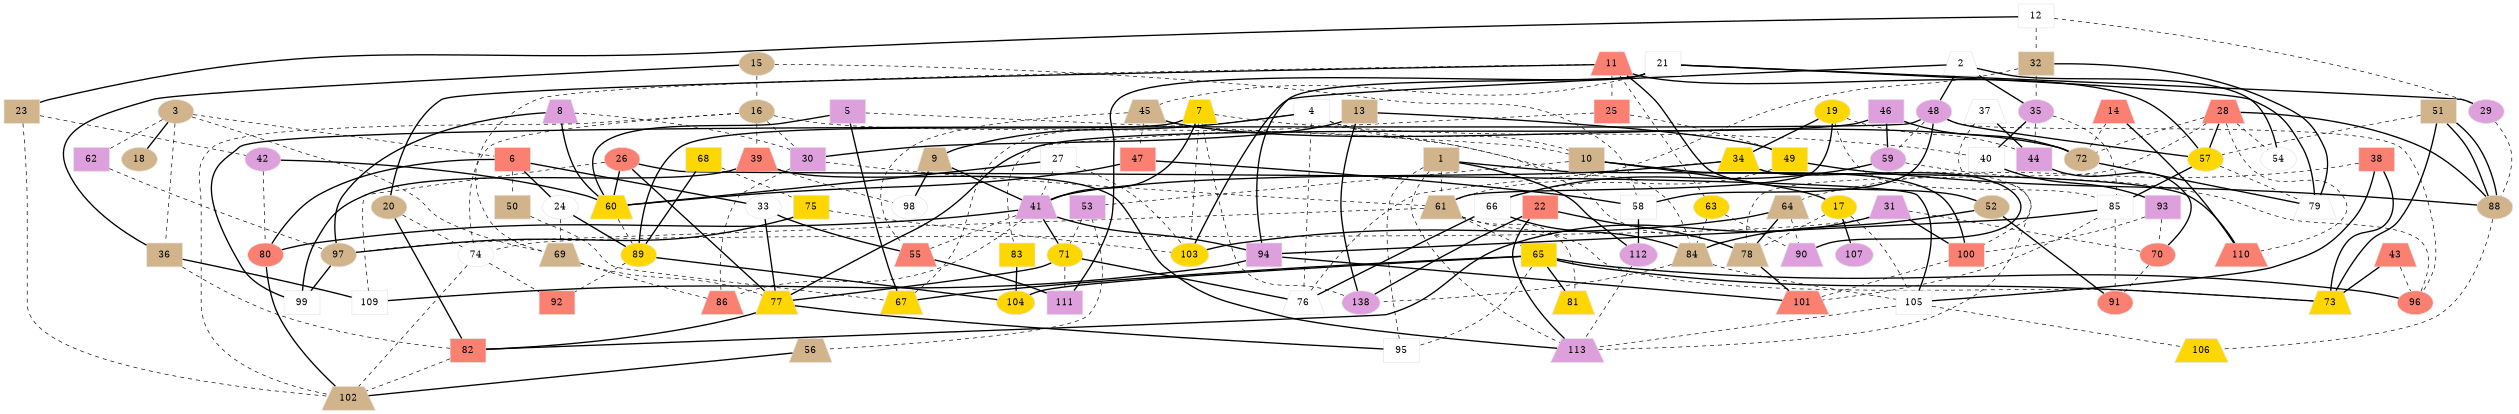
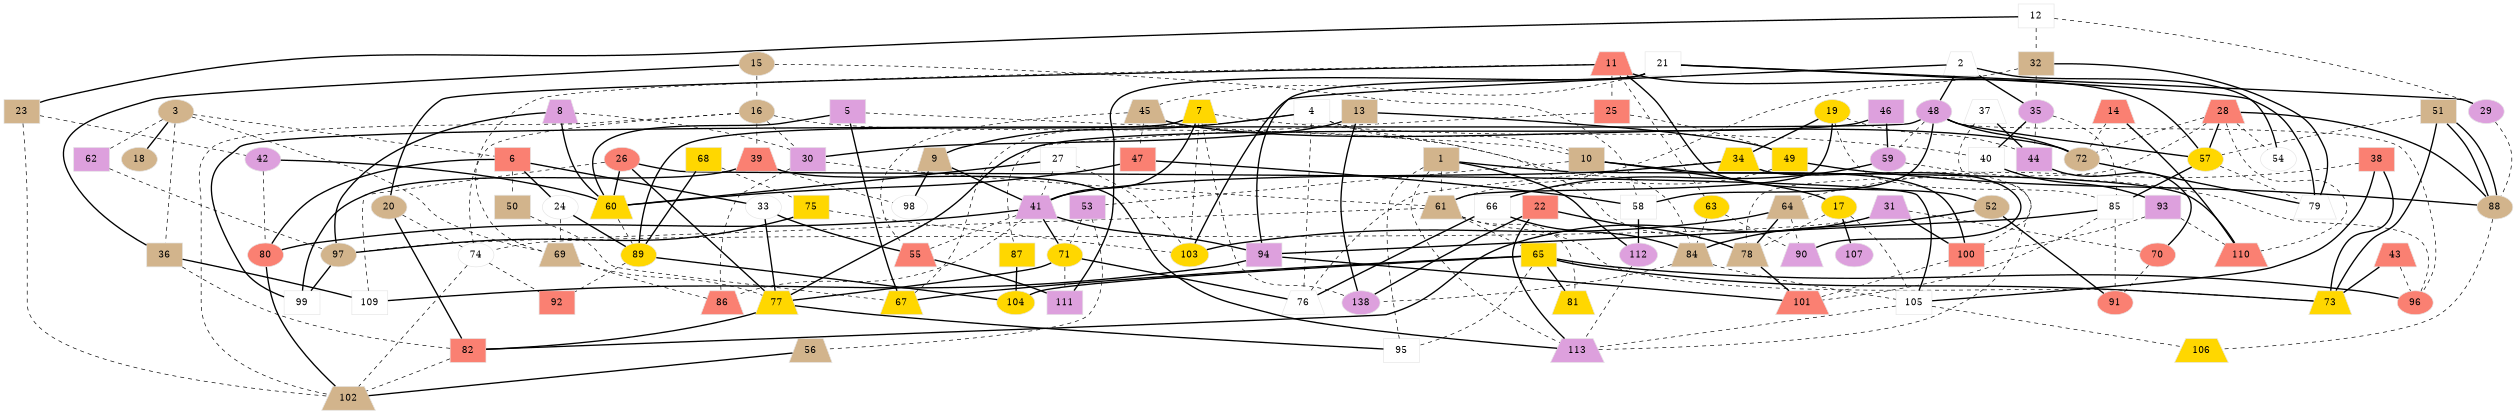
edge "46" -- "72": now "48" -- "72"
edge "93" -- "70": now "93" -- "110"
node "83": label "83" -> "87"
